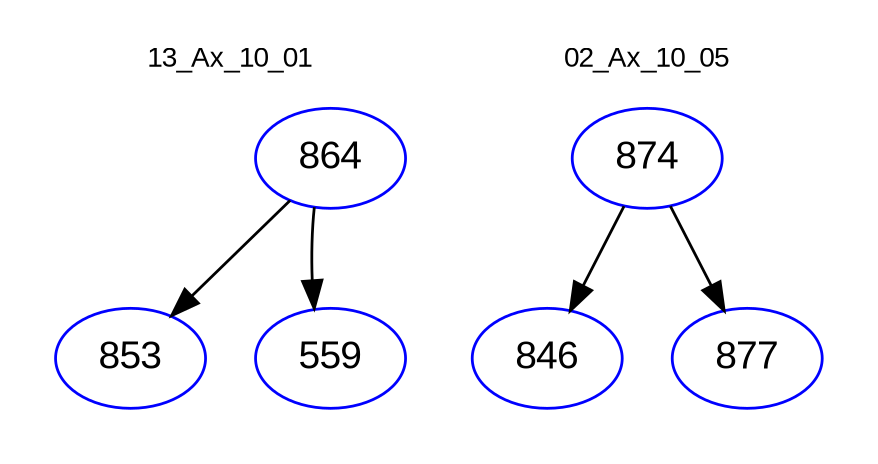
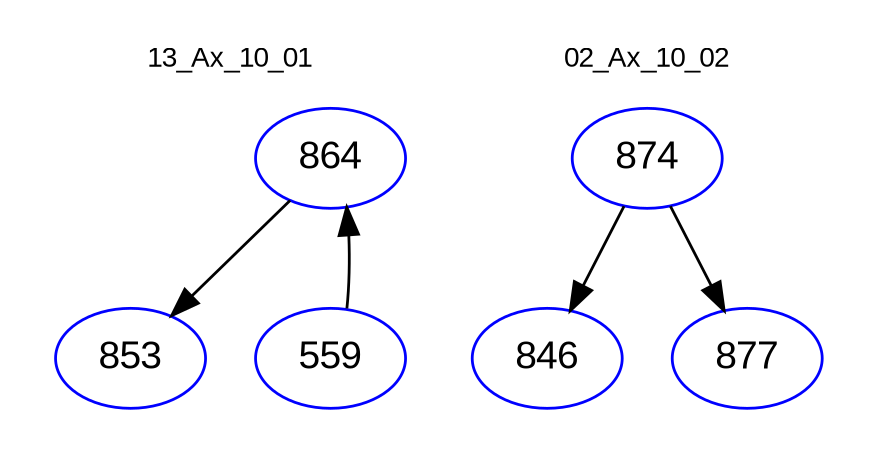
cluster "02_Ax_10_05": label "02_Ax_10_05" -> "02_Ax_10_02"
edge "864" -> "559": reversed
